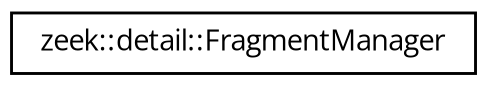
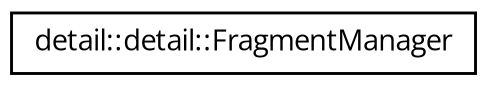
node "zeek::detail::FragmentManager": label "zeek::detail::FragmentManager" -> "detail::detail::FragmentManager"
